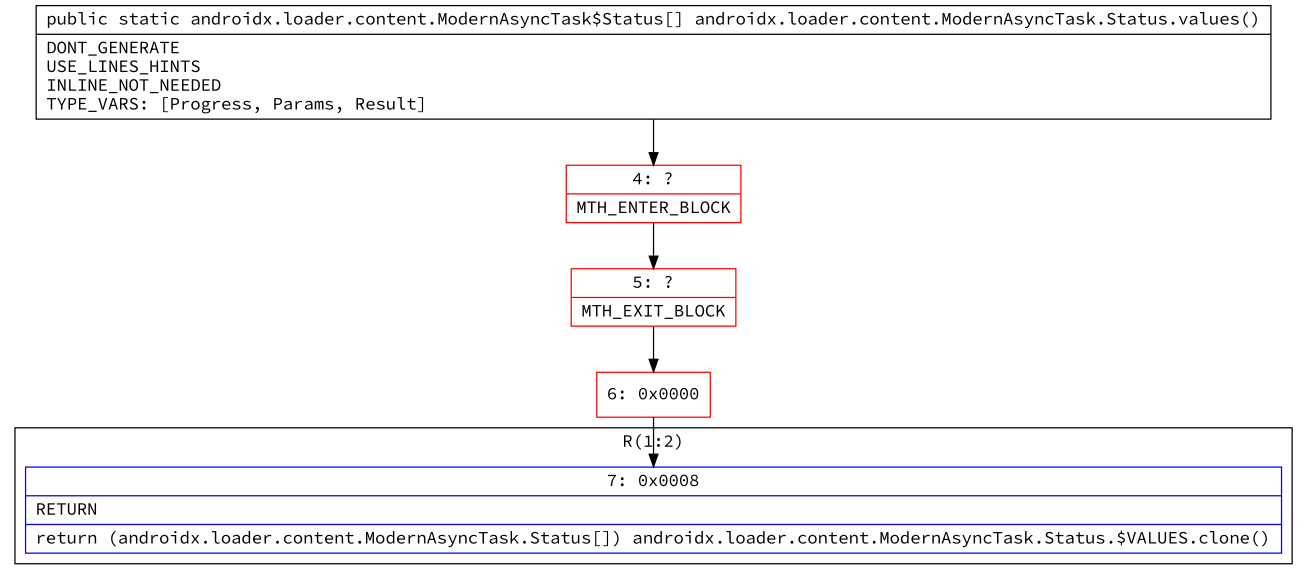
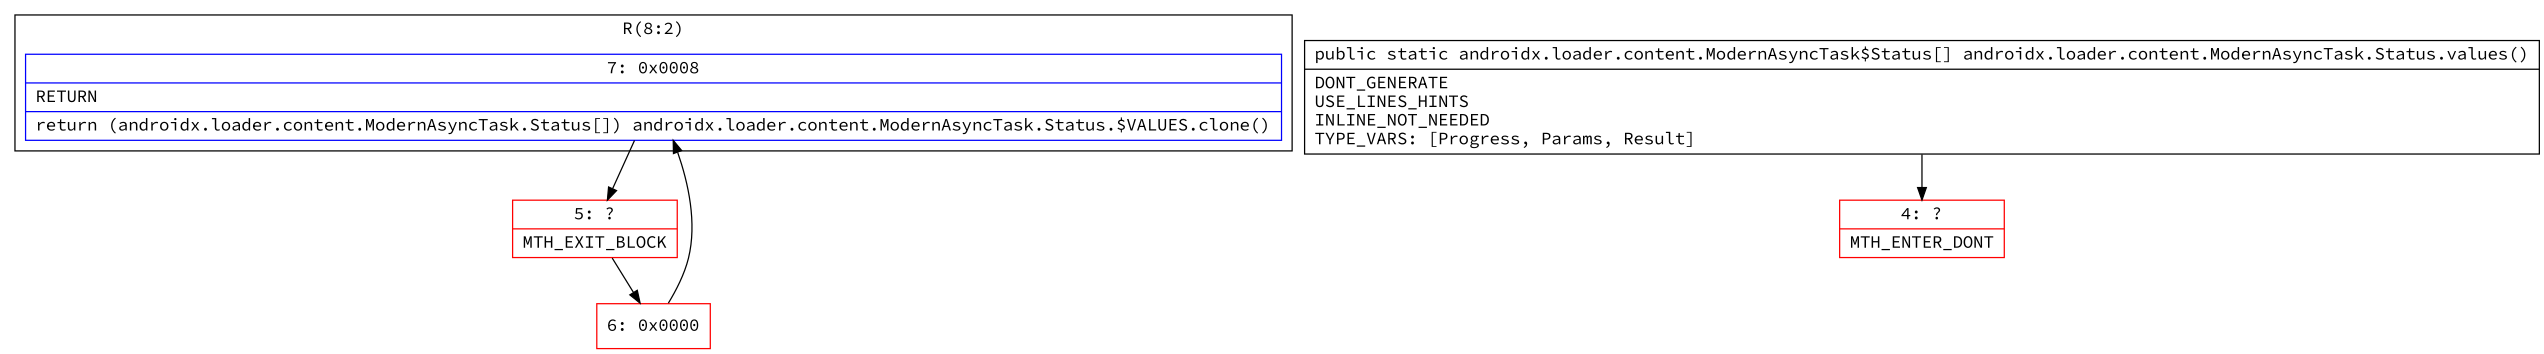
node "4: ?": text "MTH_ENTER_BLOCK" -> "MTH_ENTER_DONT"
edge "4: ?" -> "5: ?": now "7: 0x0008" -> "5: ?"
cluster "R(1:2)": label "R(1:2)" -> "R(8:2)"
